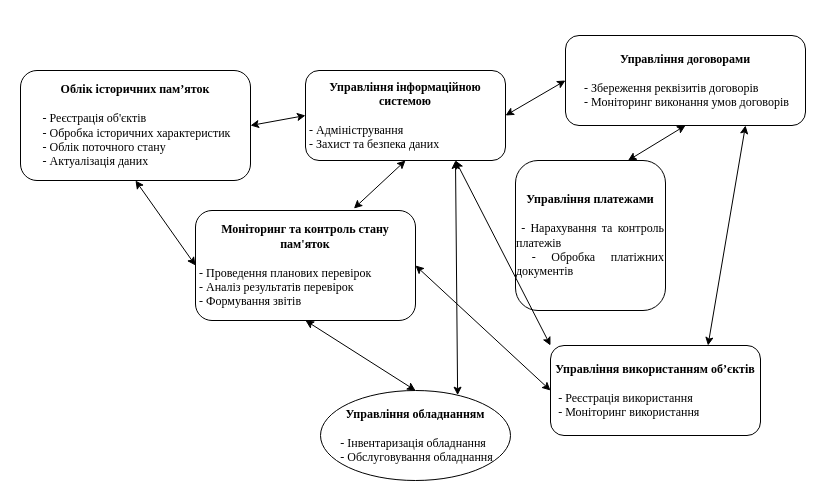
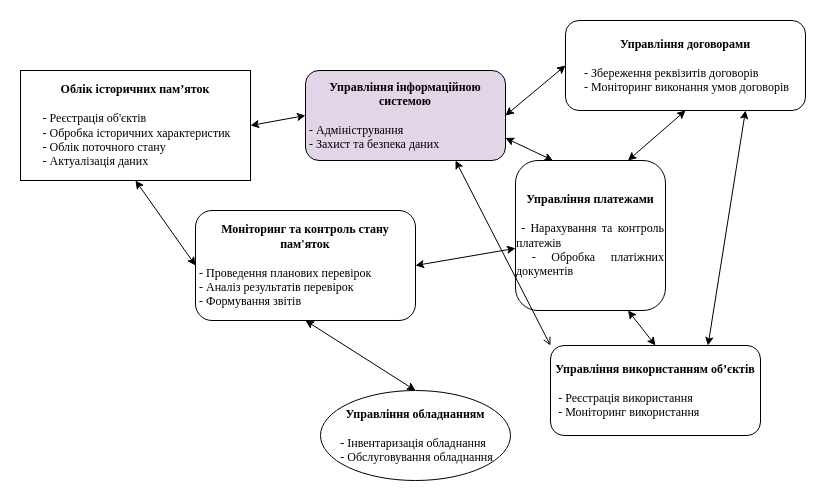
node "Управління договорами - Збереження реквізитів договорів - Моніторинг виконання умов договорів": moved (686, 81) -> (686, 66)
node "Управління інформаційною системою - Адміністрування - Захист та безпека даних": fillcolor #ffffff -> #e1d5e7
node "Облік історичних пам’яток - Реєстрація об'єктів - Обробка історичних характеристик - Облік поточного стану - Актуалізація даних": shape rounded rectangle -> rectangle
edge "Управління інформаційною системою - Адміністрування - Захист та безпека даних" -- "Управління платежами - Нарахування та контроль платежів - Обробка платіжних документів": added
edge "Управління інформаційною системою - Адміністрування - Захист та безпека даних" -- "Моніторинг та контроль стану пам'яток - Проведення планових перевірок - Аналіз результатів перевірок - Формування звітів": removed
edge "Управління інформаційною системою - Адміністрування - Захист та безпека даних" -- "Управління обладнанням - Інвентаризація обладнання - Обслуговування обладнання": removed
edge "Моніторинг та контроль стану пам'яток - Проведення планових перевірок - Аналіз результатів перевірок - Формування звітів" -- "Управління використанням об’єктів - Реєстрація використання - Моніторинг використання": now "Моніторинг та контроль стану пам'яток - Проведення планових перевірок - Аналіз результатів перевірок - Формування звітів" -- "Управління платежами - Нарахування та контроль платежів - Обробка платіжних документів"
edge "Управління платежами - Нарахування та контроль платежів - Обробка платіжних документів" -- "Управління використанням об’єктів - Реєстрація використання - Моніторинг використання": added
edge "Управління інформаційною системою - Адміністрування - Захист та безпека даних" -- "Управління використанням об’єктів - Реєстрація використання - Моніторинг використання": arrowhead classic -> open
